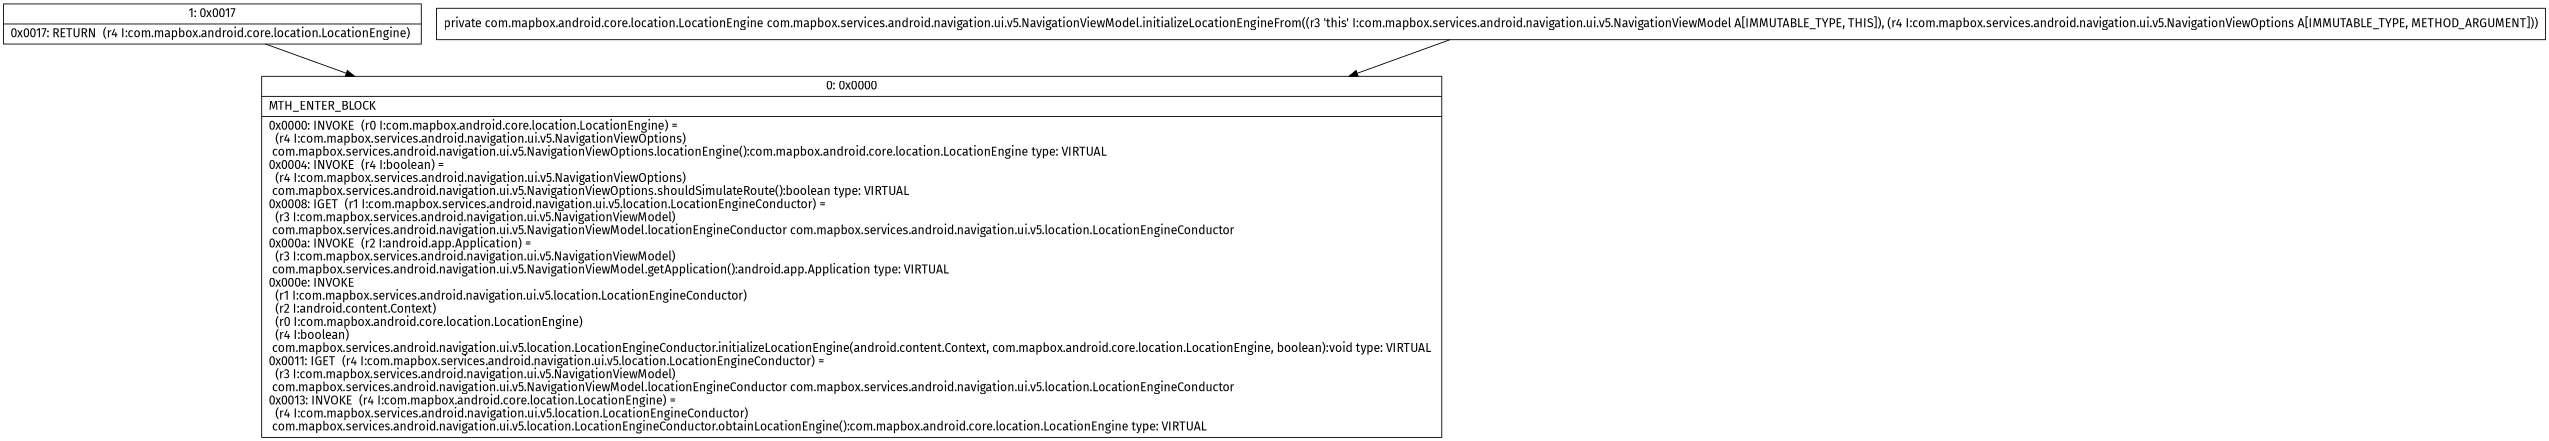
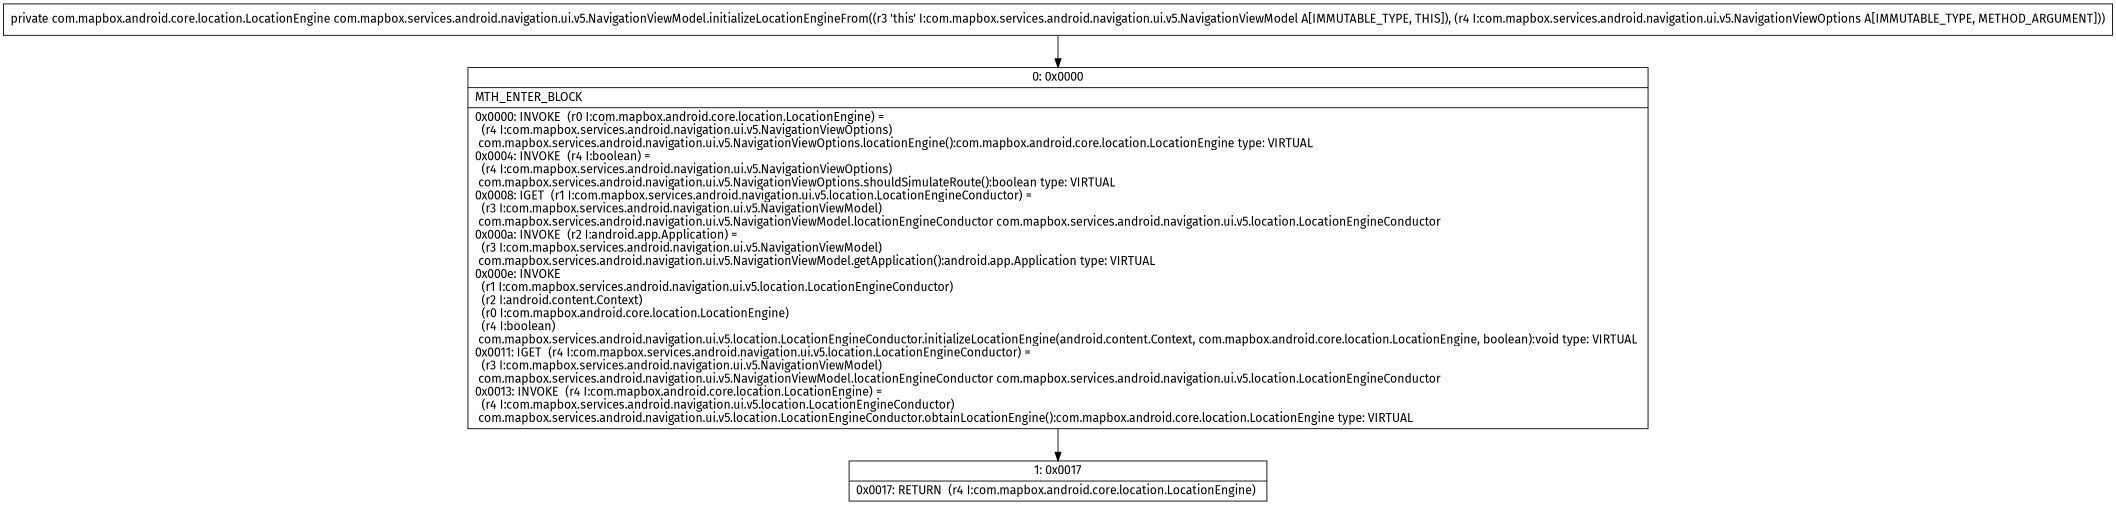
edge "1: 0x0017" -> "0: 0x0000": reversed
